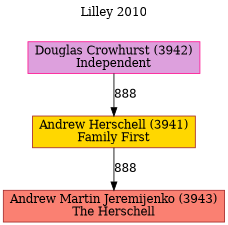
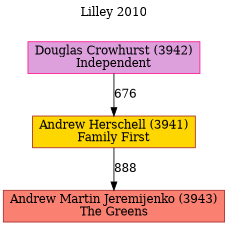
edge "Douglas Crowhurst (3942) Independent" -> "Andrew Herschell (3941) Family First": label "888" -> "676"
node "Andrew Martin Jeremijenko (3943) The Herschell": label "Andrew Martin Jeremijenko (3943) The Herschell" -> "Andrew Martin Jeremijenko (3943) The Greens"
